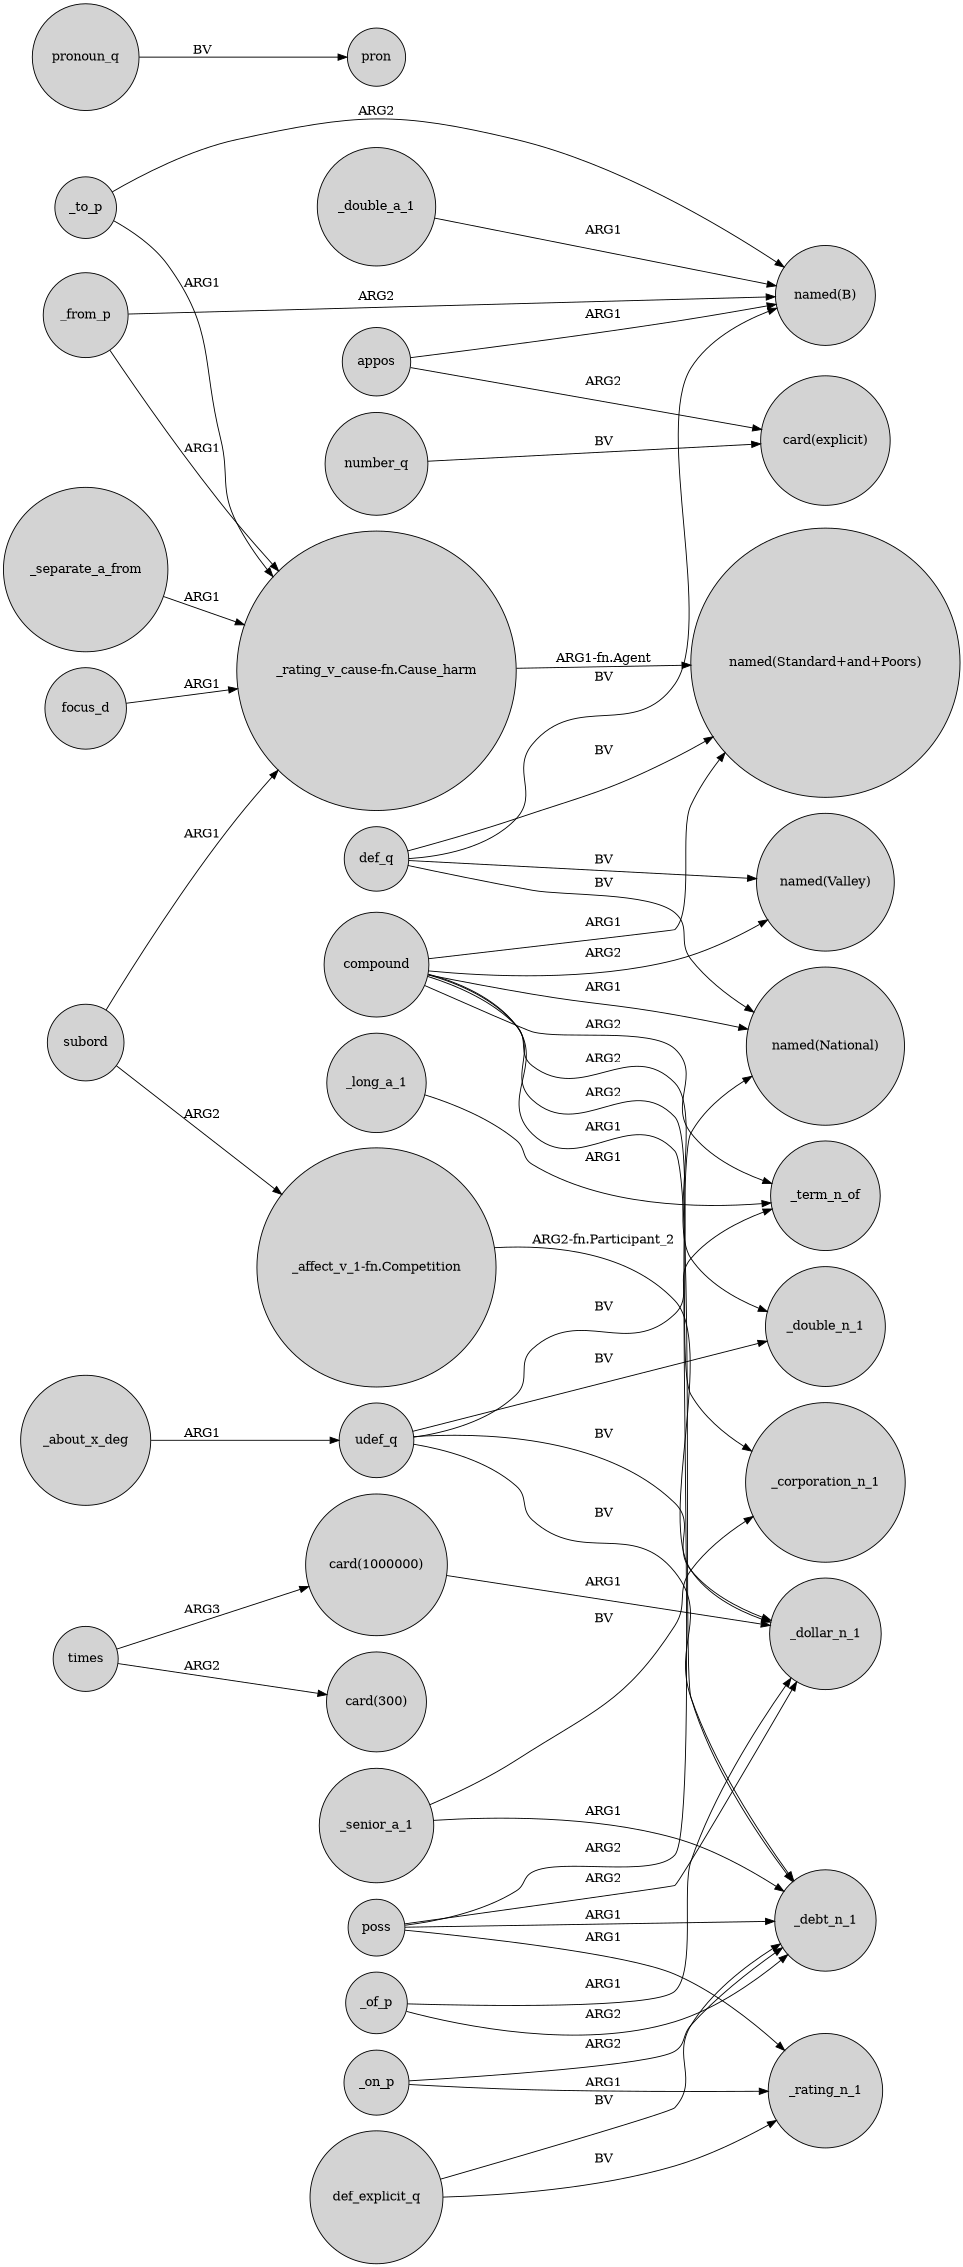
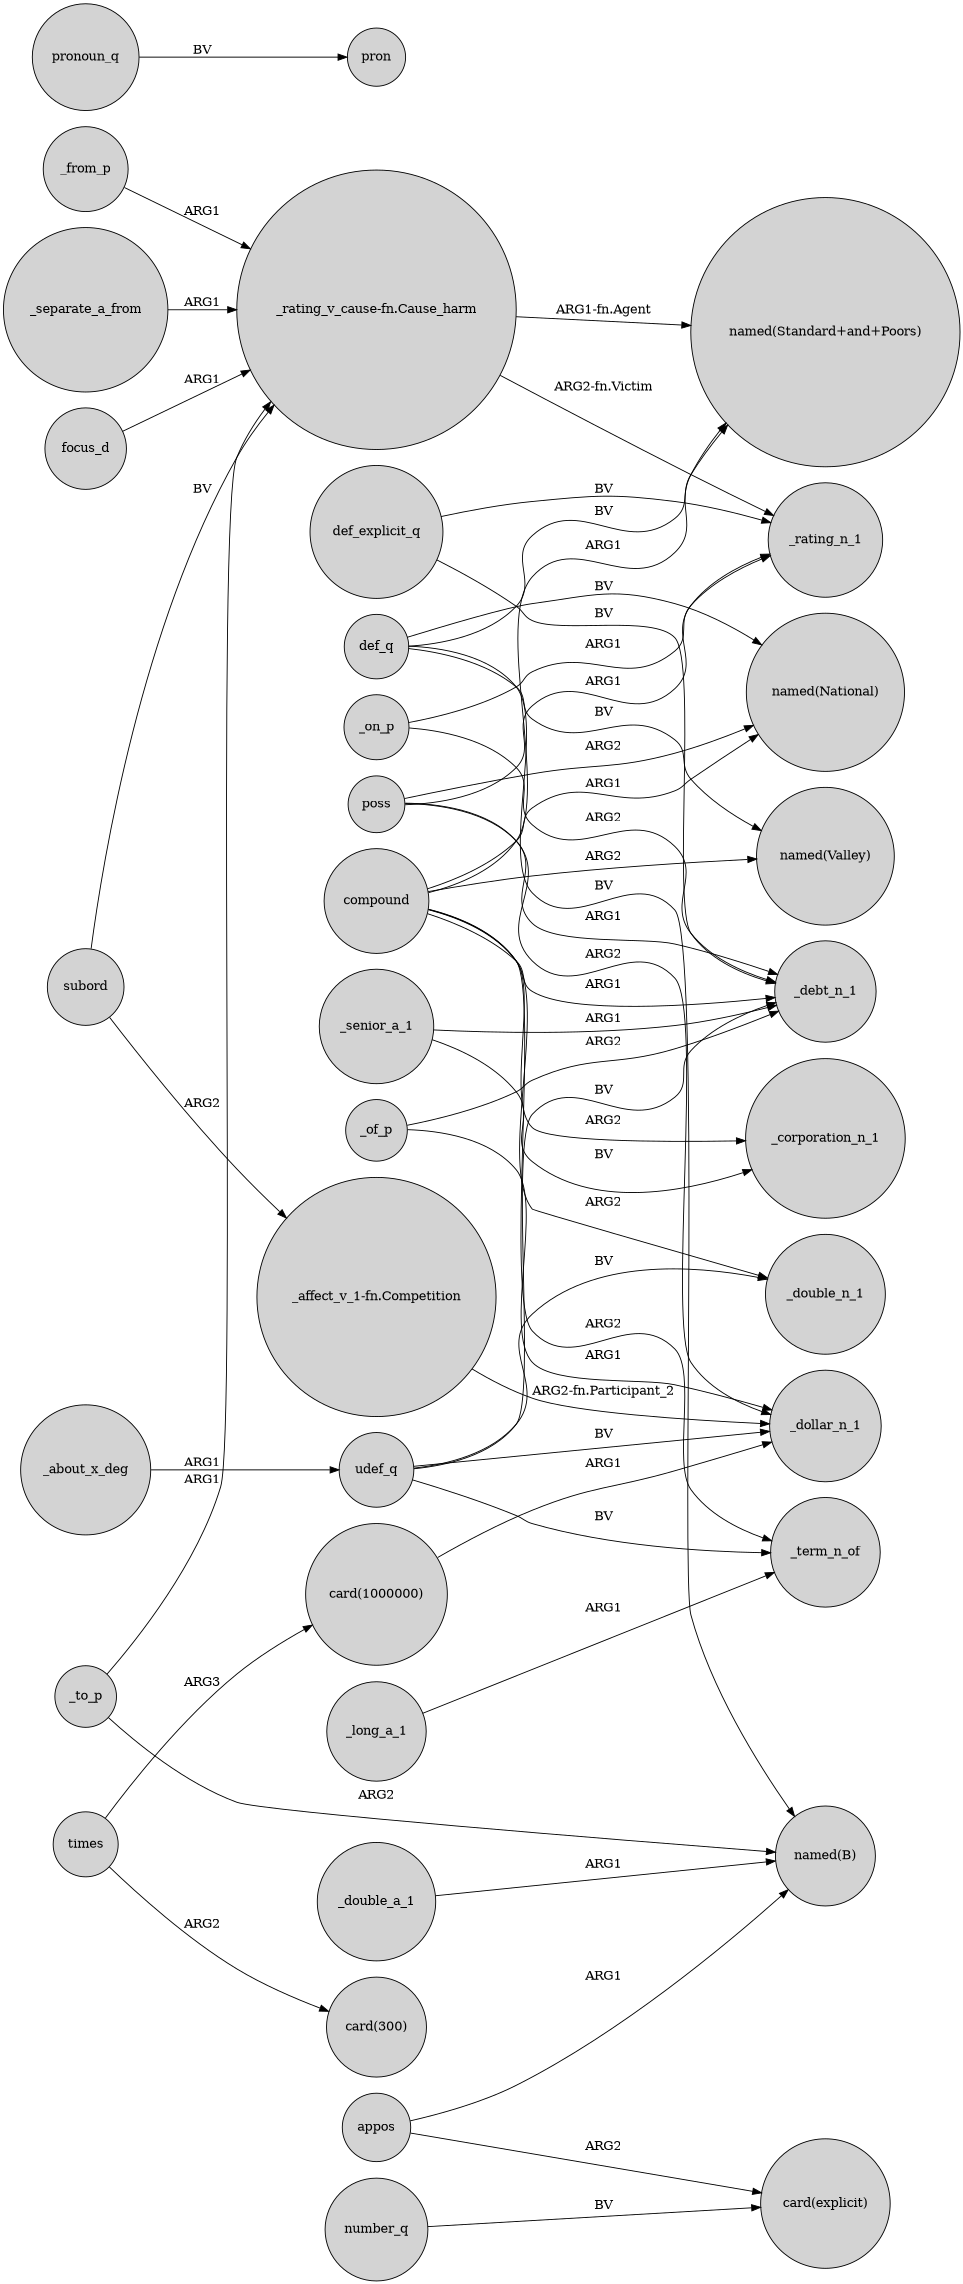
edge "_from_p" -> "named(B)": removed, label "ARG2"
edge "_rating_v_cause-fn.Cause_harm" -> "_rating_n_1": added, label "ARG2-fn.Victim"
edge "subord" -> "_rating_v_cause-fn.Cause_harm": label "ARG1" -> "BV"
